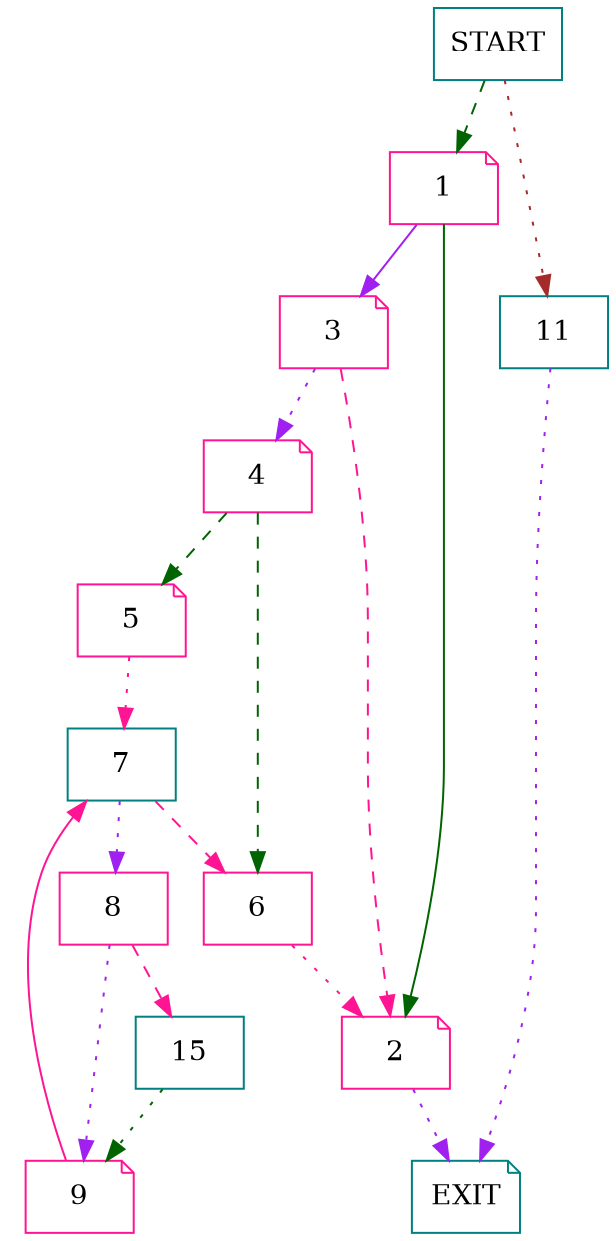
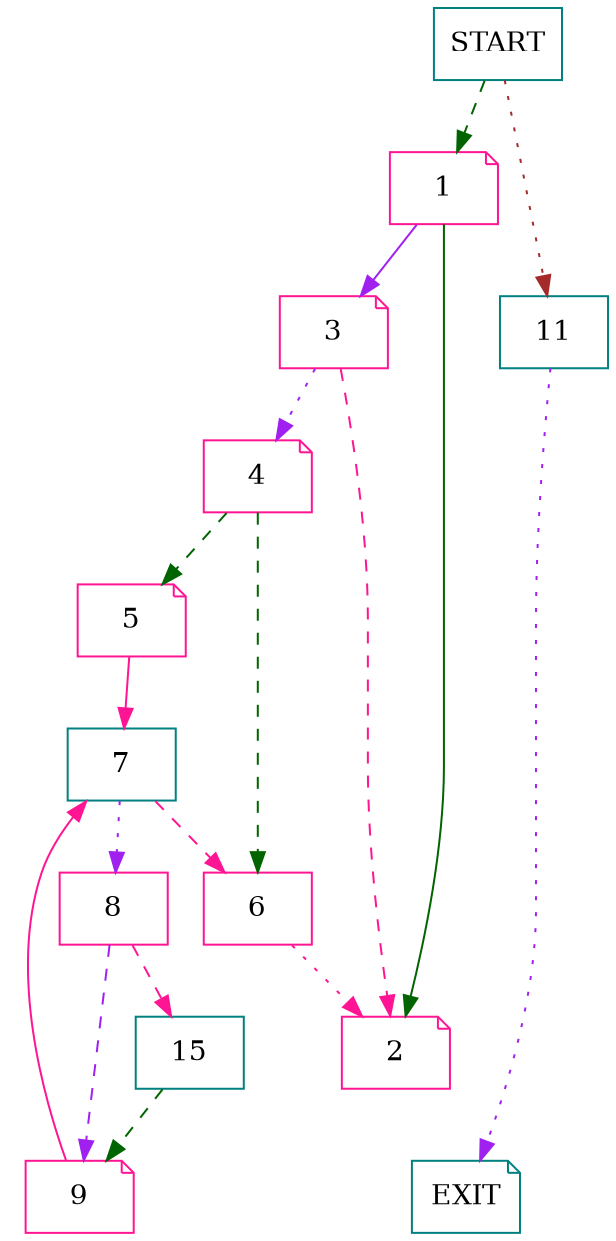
edge "5" -> "7": style dotted -> solid
edge "8" -> "9": style dotted -> dashed
edge "2" -> "EXIT": removed
edge "15" -> "9": style dotted -> dashed
